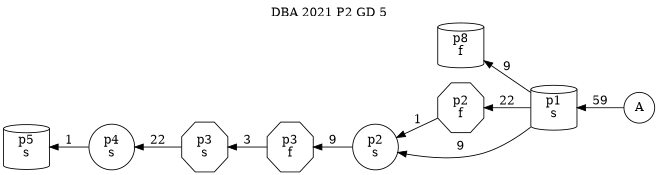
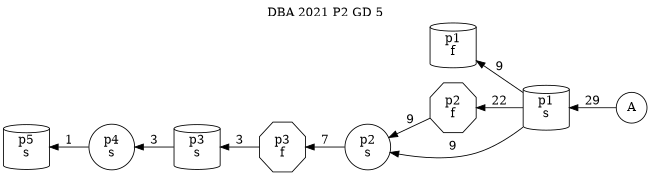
node "p8 f": label "p8 f" -> "p1 f"
edge "A" -> "p1 s": label "59" -> "29"
edge "p2 f" -> "p2 s": label "1" -> "9"
edge "p3 s" -> "p4 s": label "22" -> "3"
edge "p2 s" -> "p3 f": label "9" -> "7"
node "p3 s": shape octagon -> cylinder
